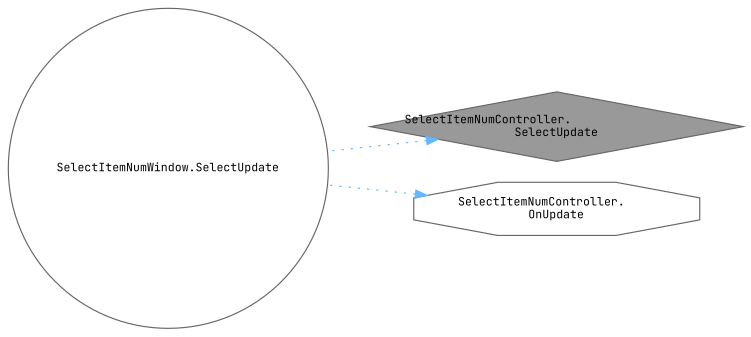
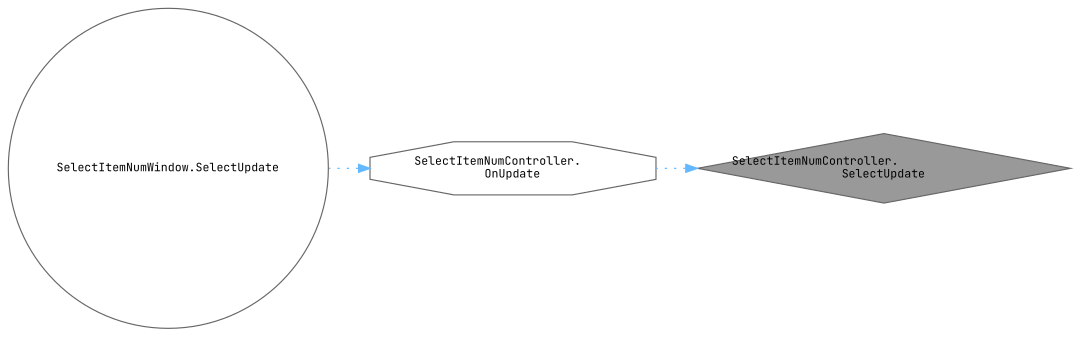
edge "SelectItemNumWindow.SelectUpdate" -> "SelectItemNumController. SelectUpdate": now "SelectItemNumController. OnUpdate" -> "SelectItemNumController. SelectUpdate"
